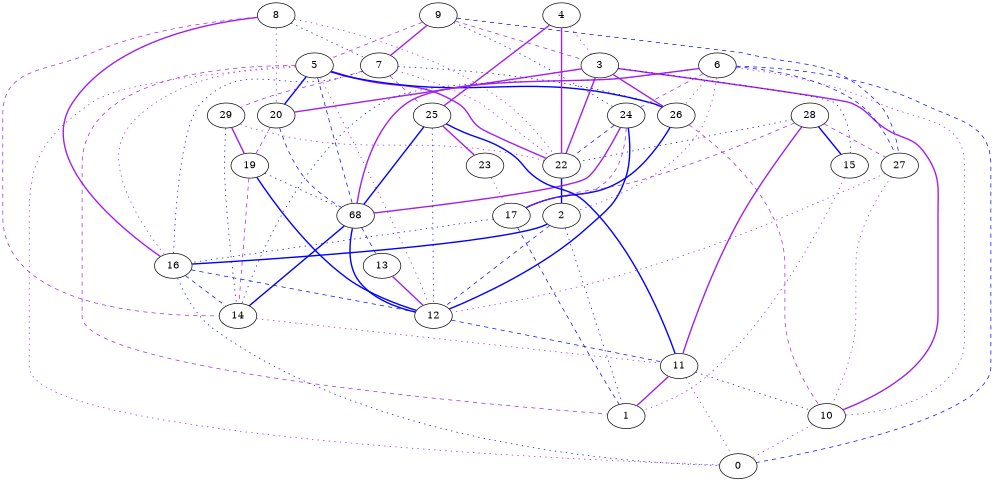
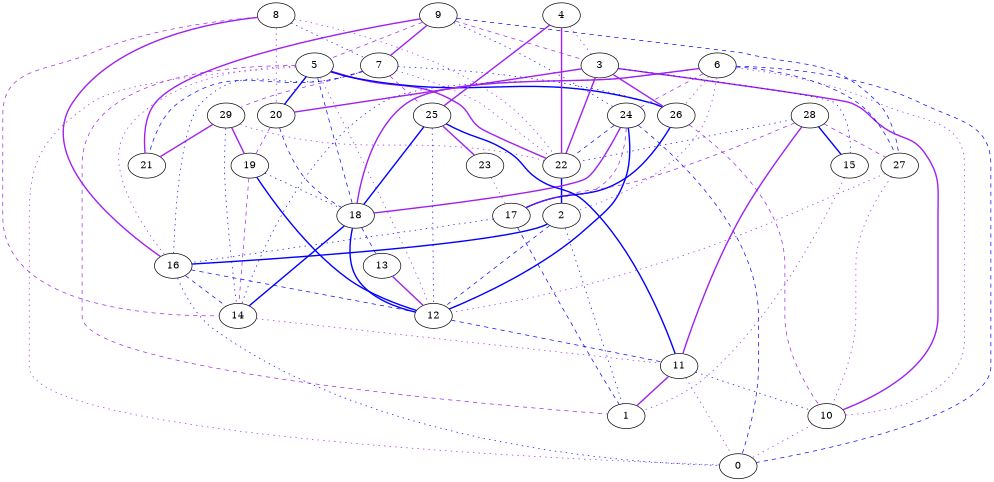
node "21": added
node "68": label "68" -> "18"
edge "24" -- "0": added
